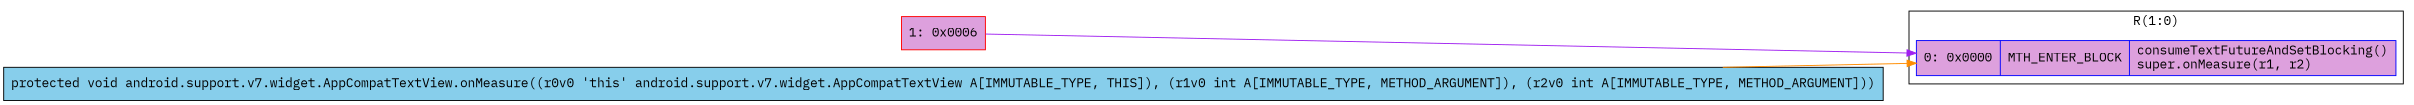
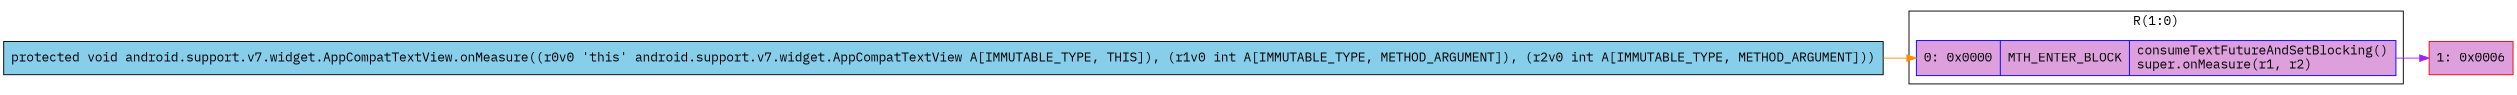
edge "1: 0x0006" -> "0: 0x0000": reversed
